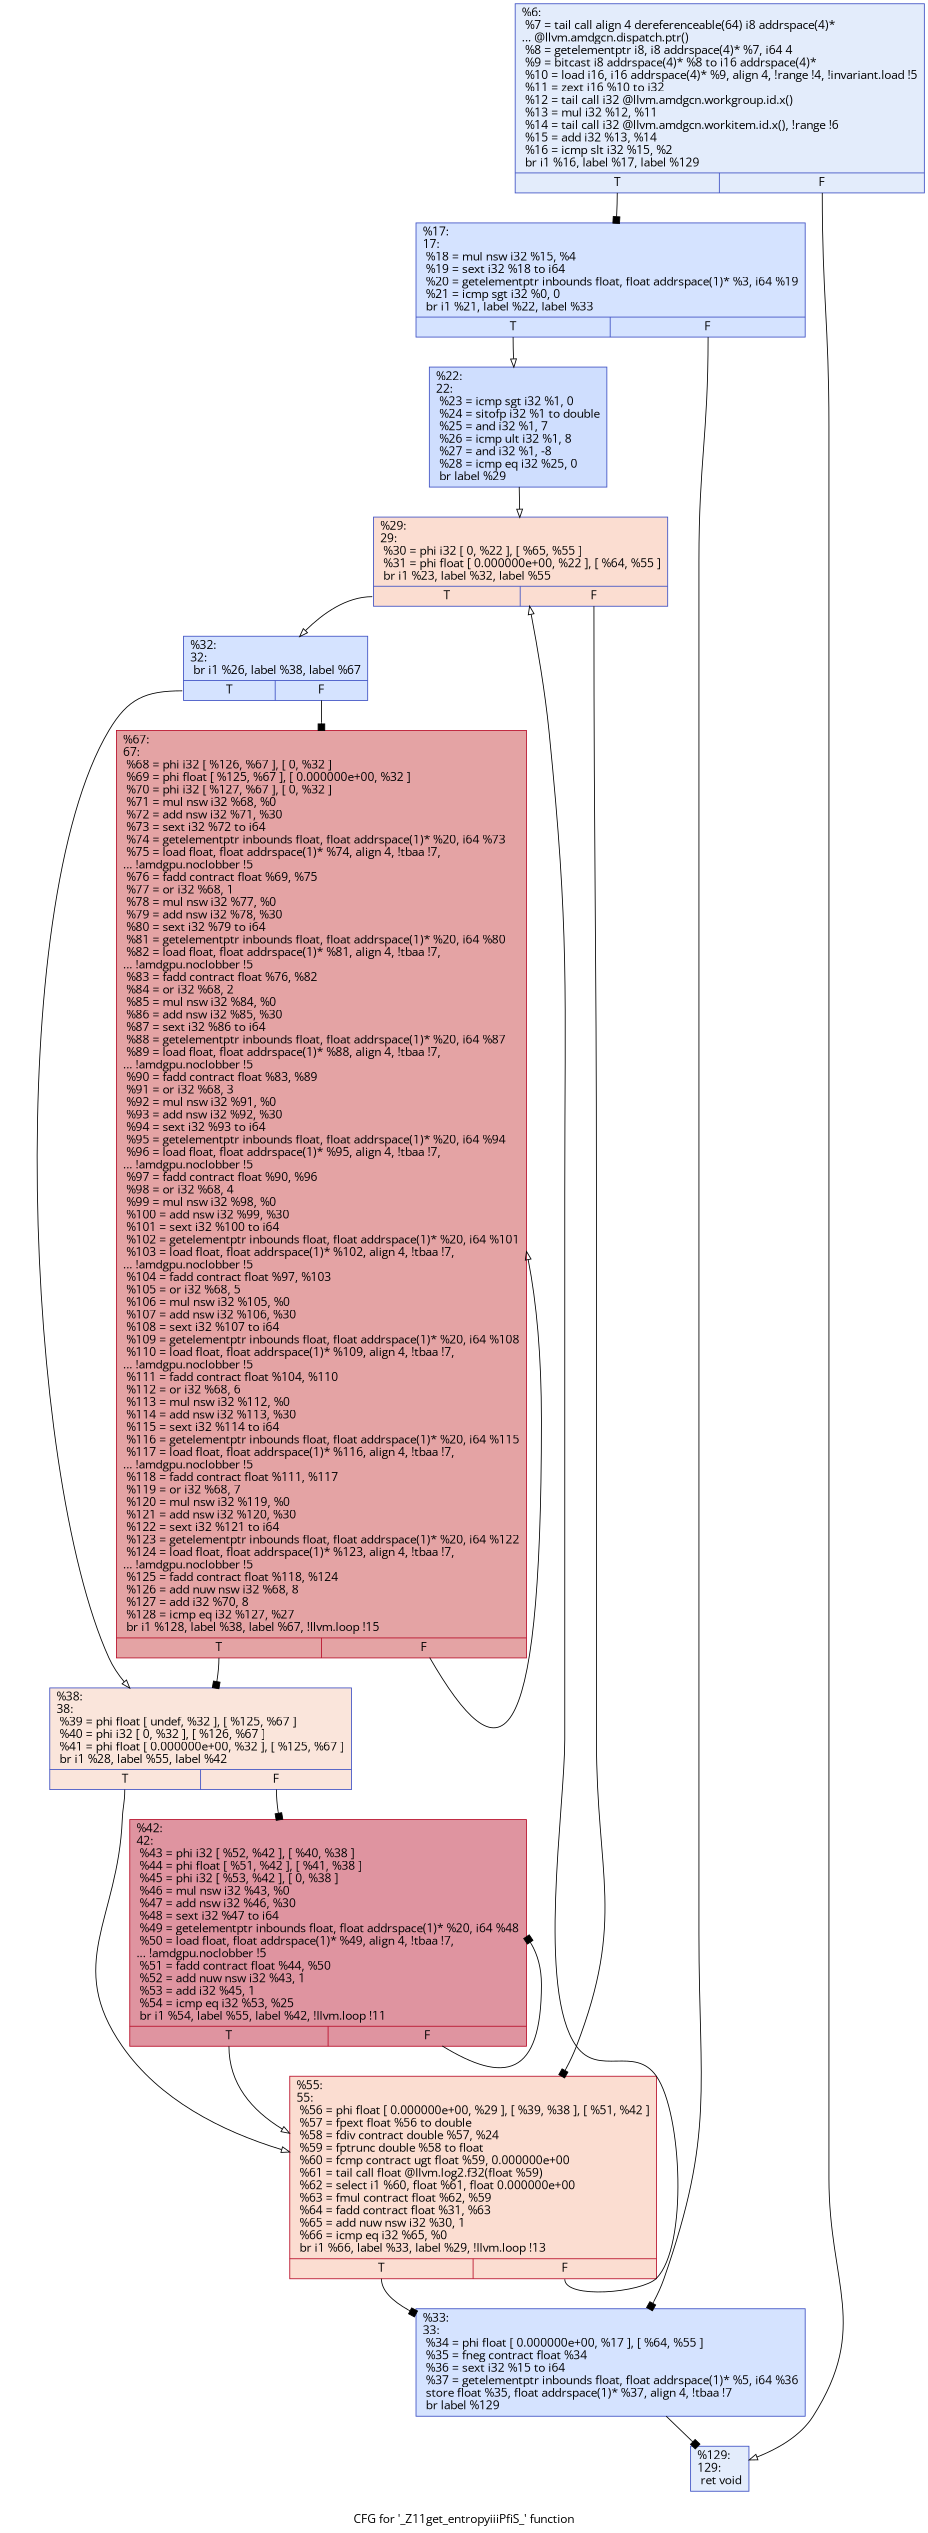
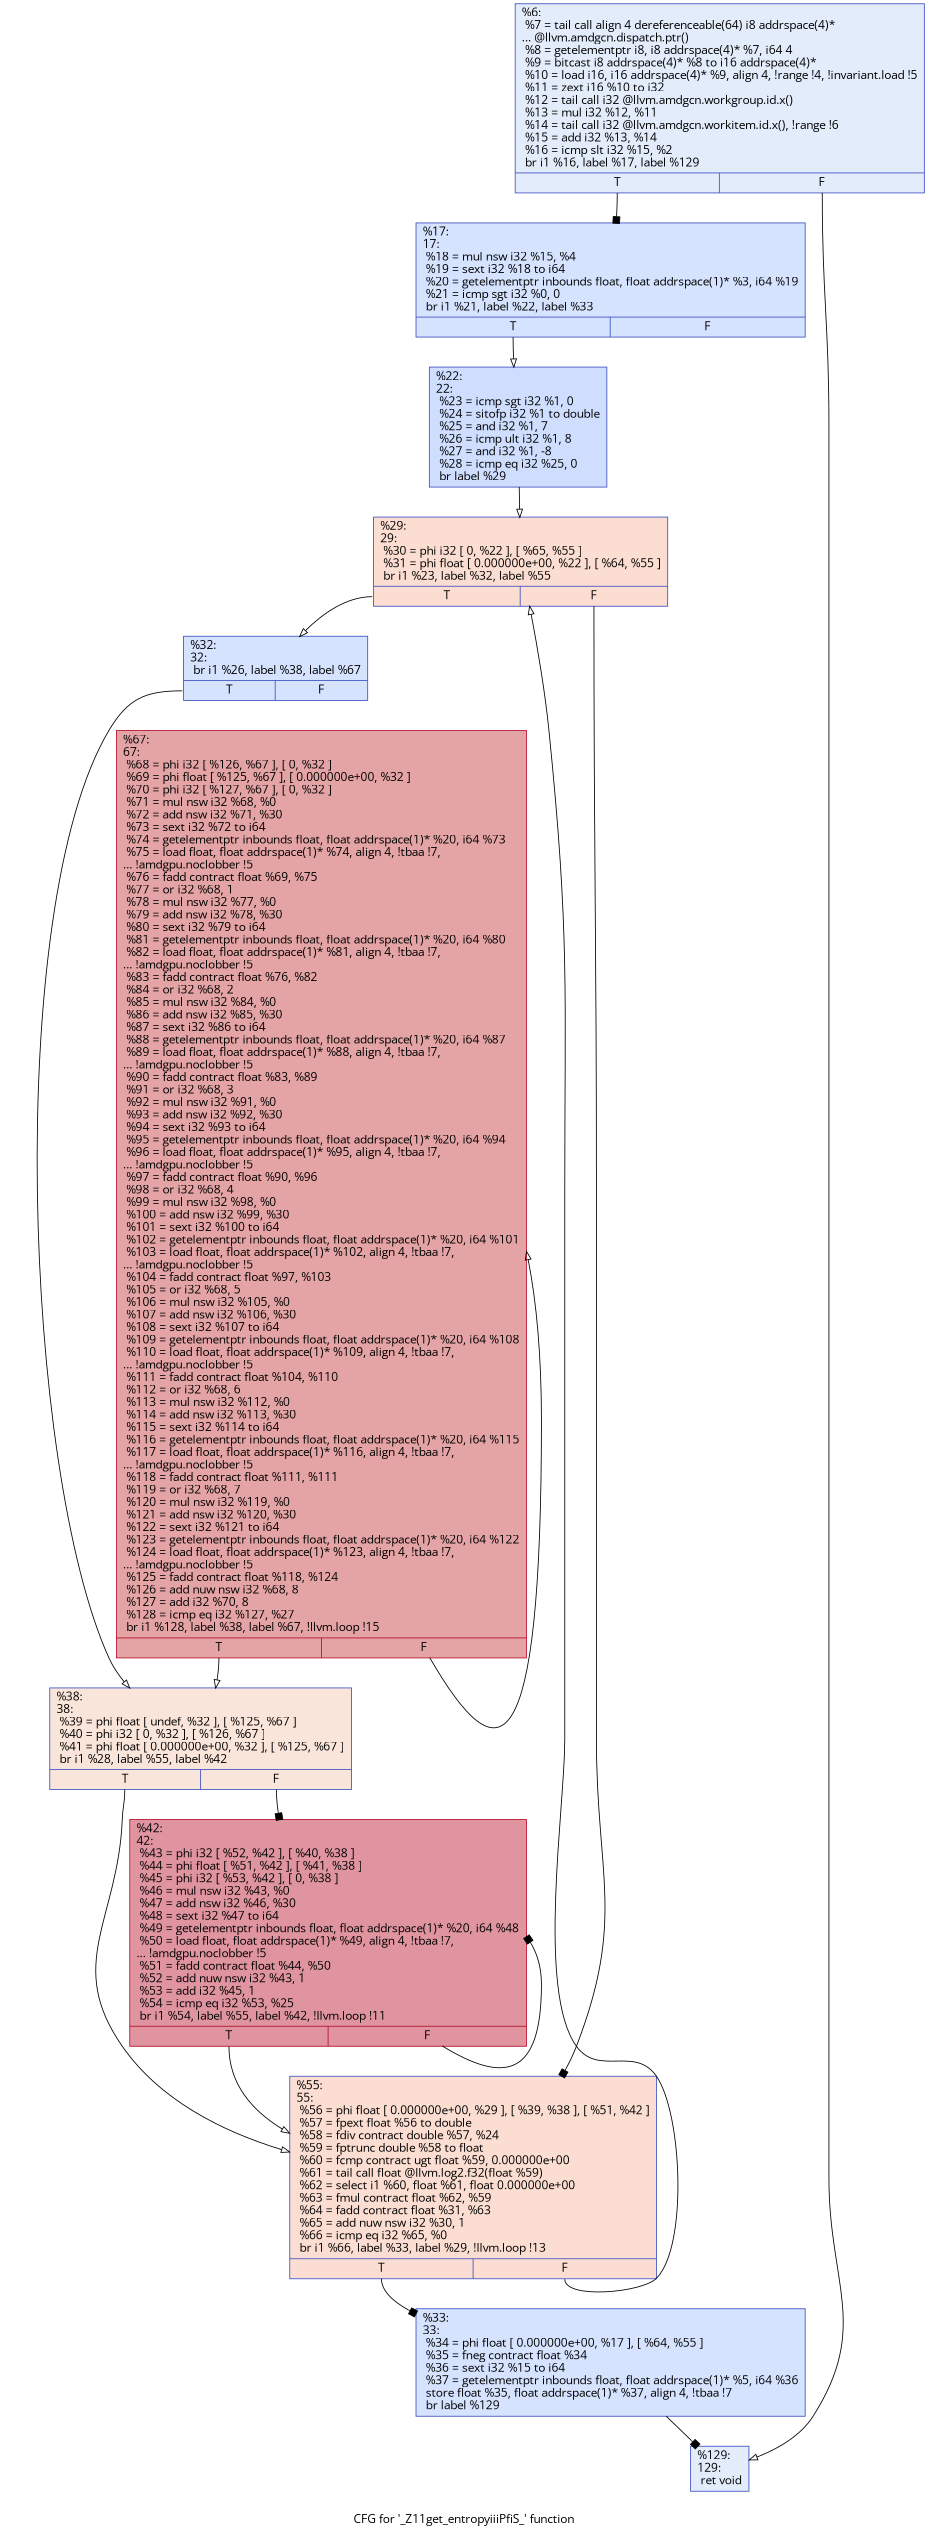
edge "%32:" -> "%67:": removed
edge "%17:" -> "%33:": removed
node "%67:": text "%118 = fadd contract float %111, %117" -> "%118 = fadd contract float %111, %111"
edge "%67:" -> "%38:": arrowhead box -> onormal
node "%55:": color #b70d28ff -> #3d50c3ff
